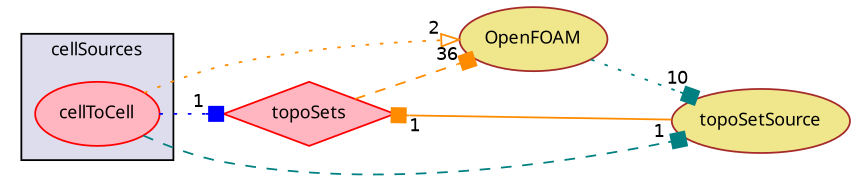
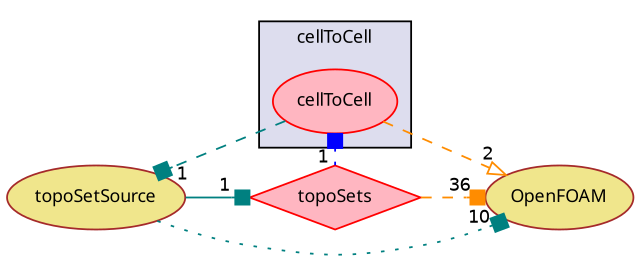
cluster "cellSources": label "cellSources" -> "cellToCell"
edge "cellToCell" -> "OpenFOAM": style dotted -> dashed
edge "OpenFOAM" -> "topoSetSource": reversed
edge "cellToCell" -> "topoSets": reversed
edge "topoSetSource" -> "topoSets": color darkorange -> teal
